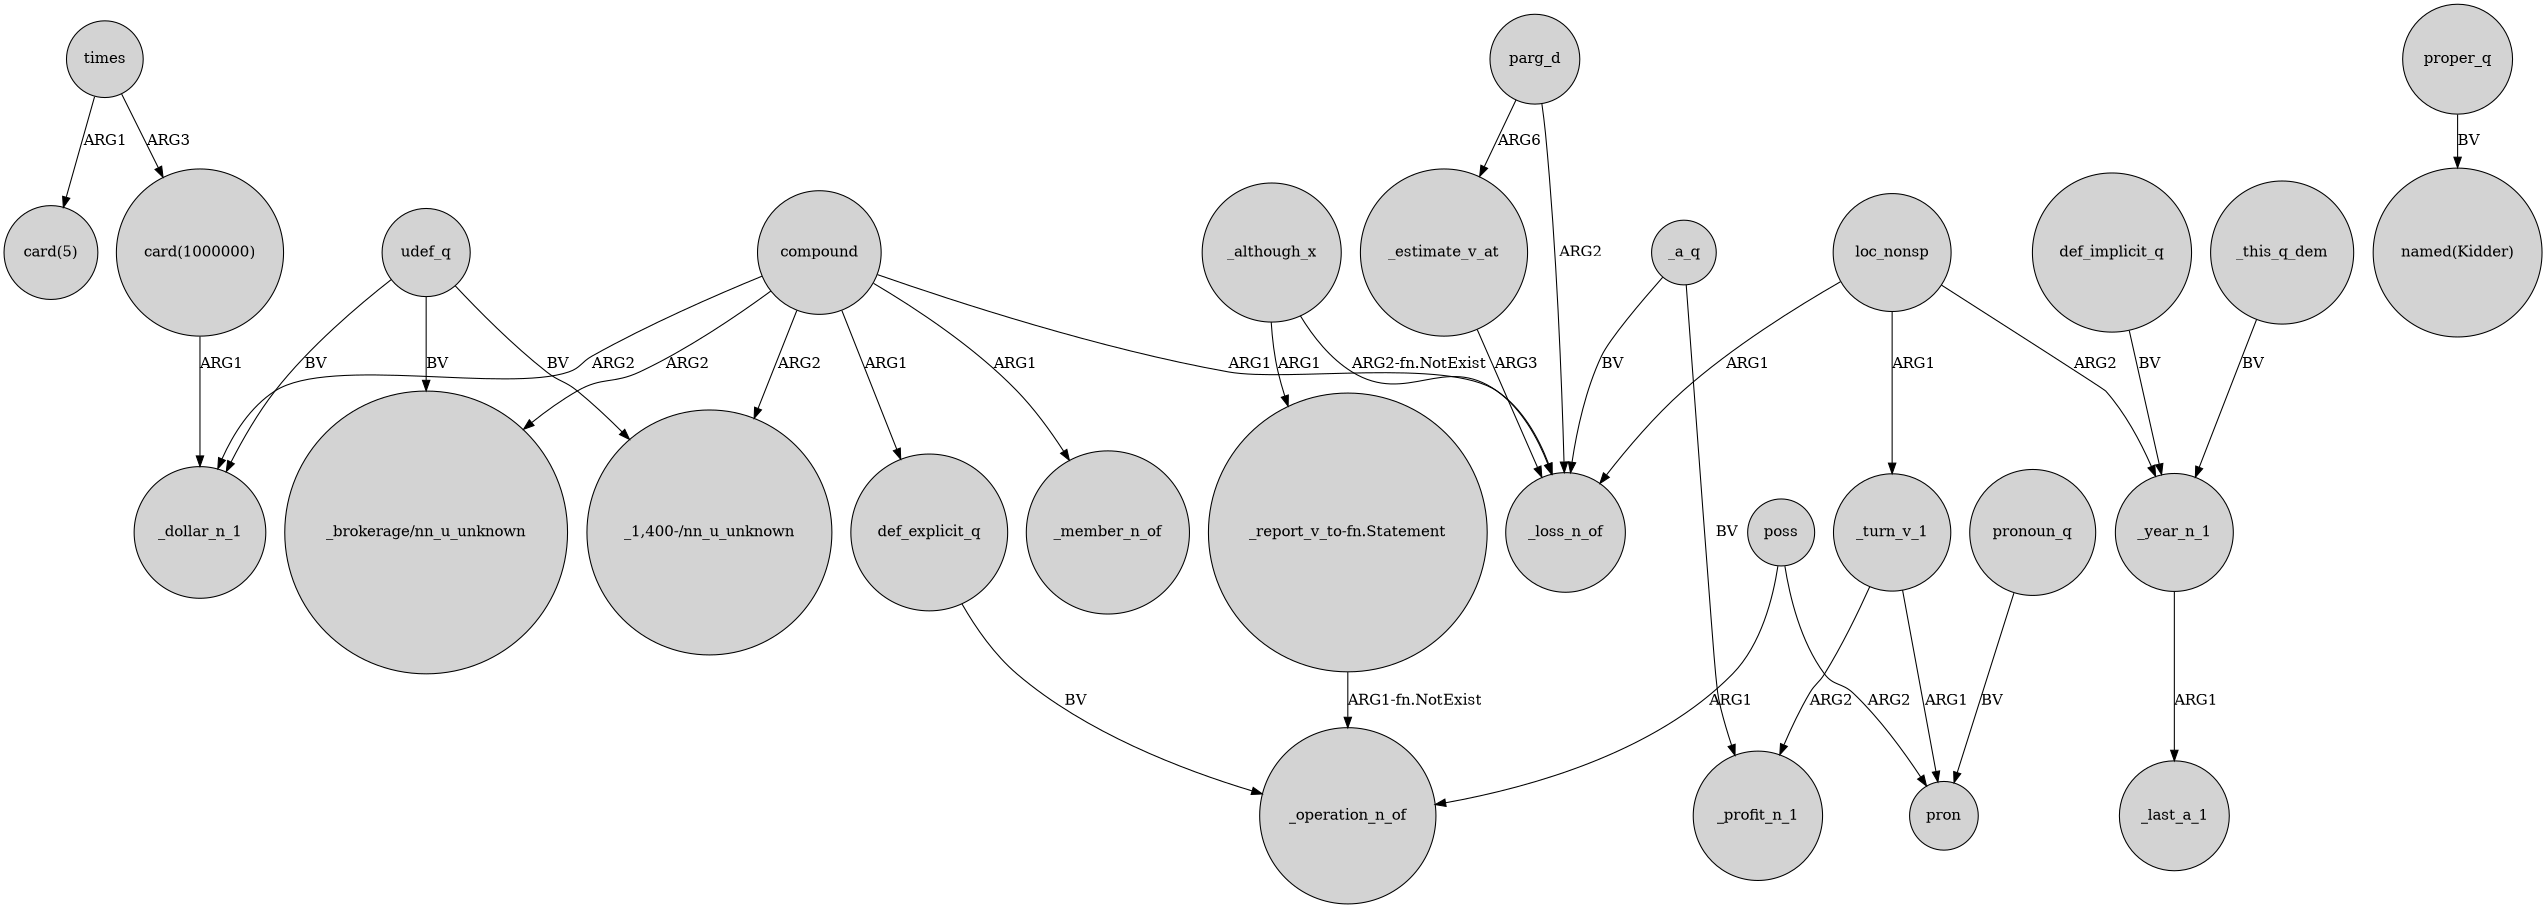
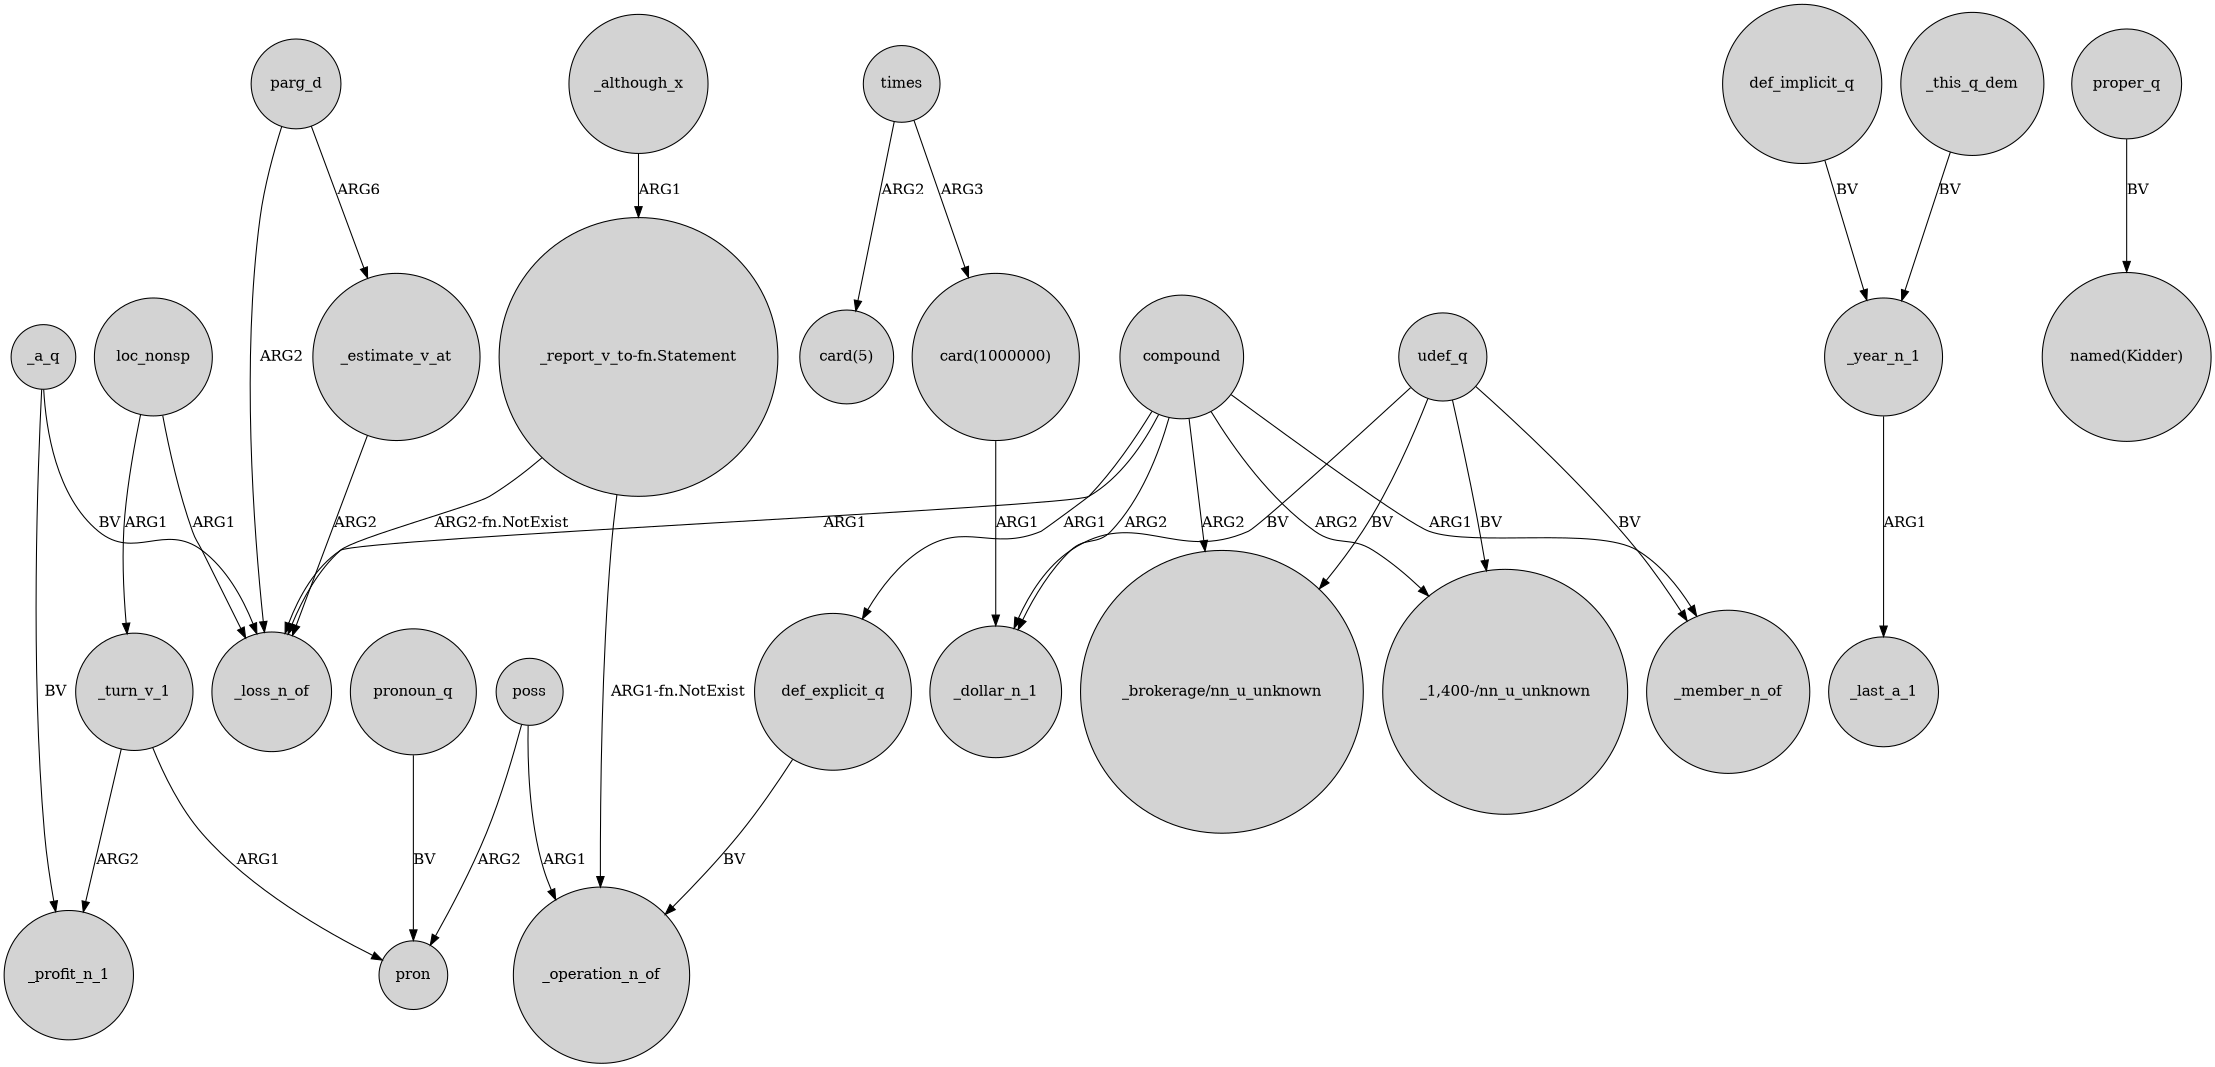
edge "times" -> "card(5)": label "ARG1" -> "ARG2"
edge "loc_nonsp" -> "_year_n_1": removed, label "ARG2"
edge "_estimate_v_at" -> "_loss_n_of": label "ARG3" -> "ARG2"
edge "_although_x" -> "_loss_n_of": now "_report_v_to-fn.Statement" -> "_loss_n_of"
edge "udef_q" -> "_member_n_of": added, label "BV"
